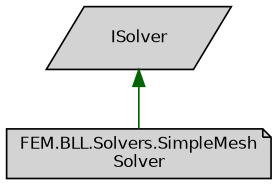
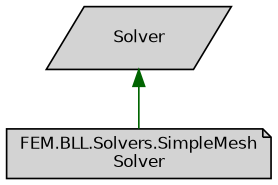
node "ISolver": label "ISolver" -> "Solver"
